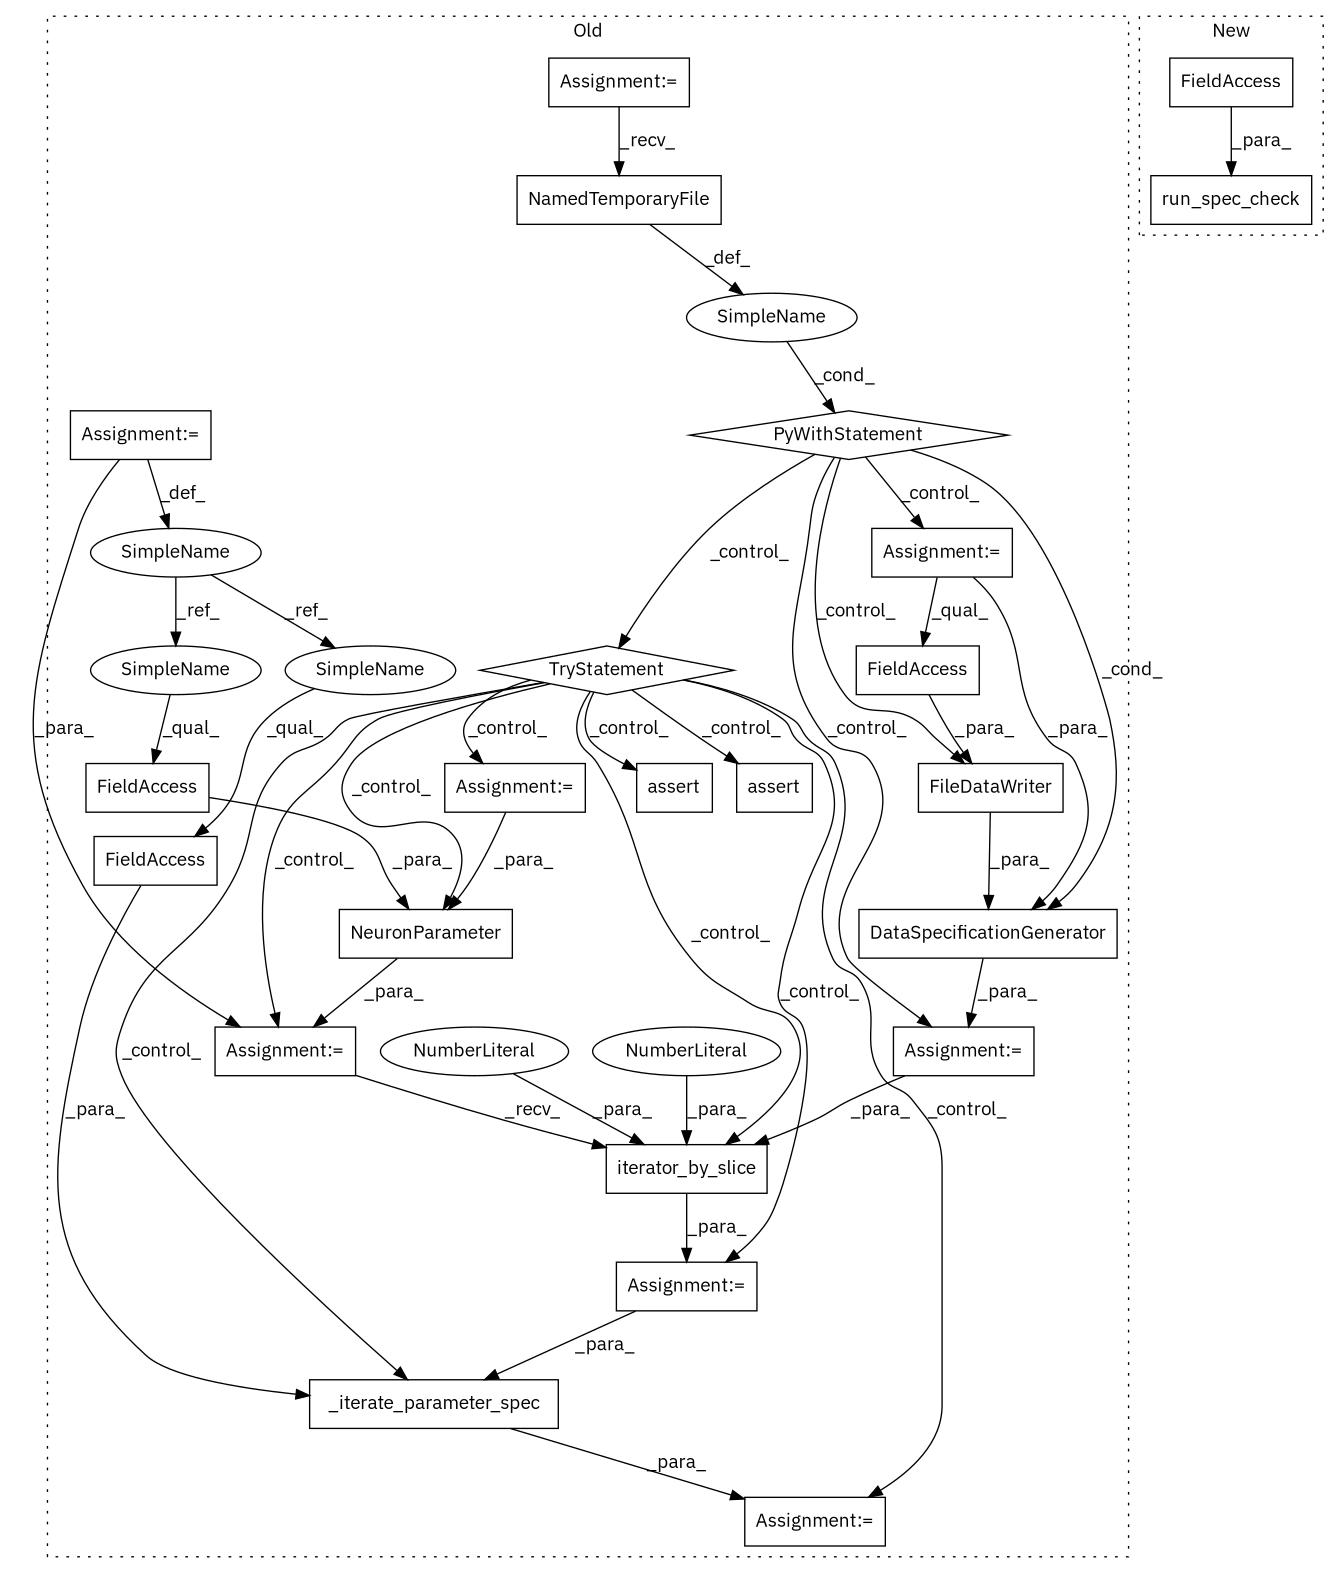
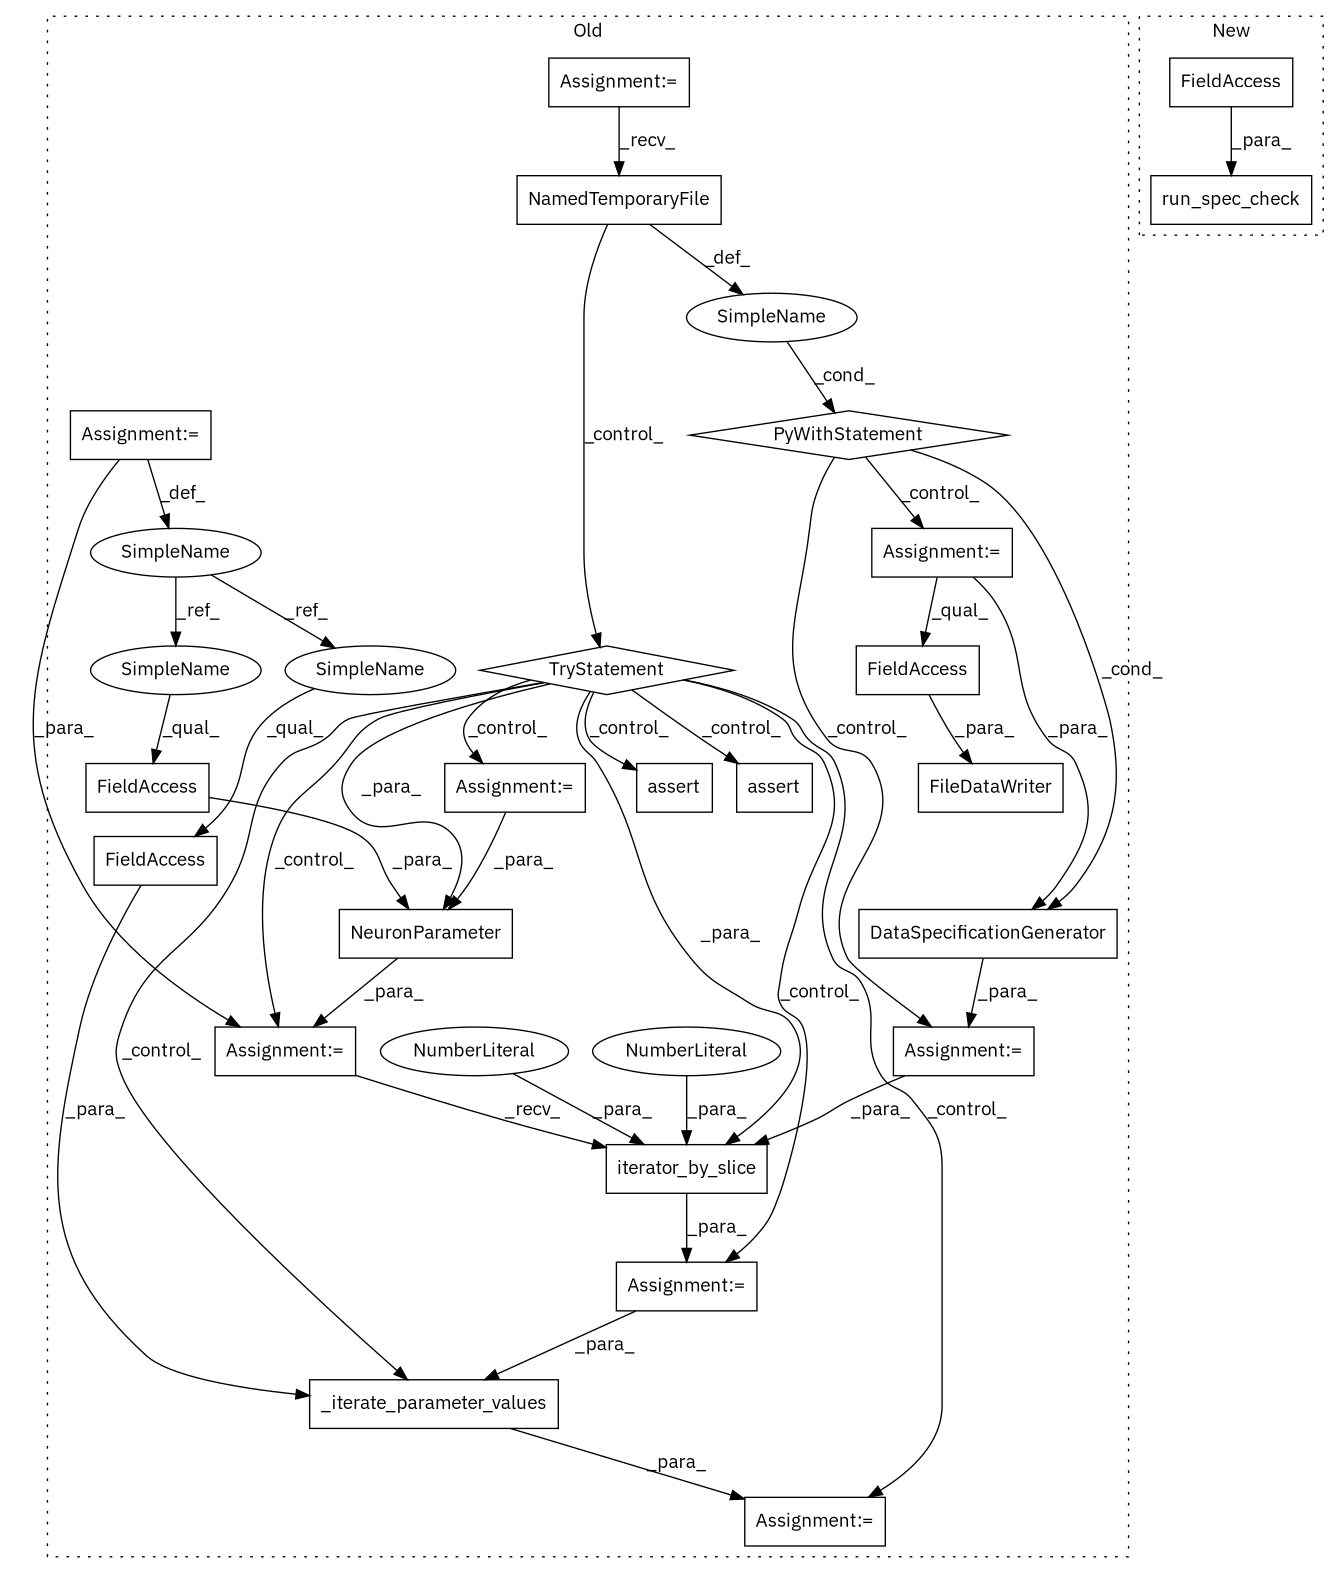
edge "PyWithStatement" -> "TryStatement": now "NamedTemporaryFile" -> "TryStatement"
edge "PyWithStatement" -> "FileDataWriter": removed, label "_control_"
edge "TryStatement" -> "NeuronParameter": label "_control_" -> "_para_"
edge "FileDataWriter" -> "DataSpecificationGenerator": removed, label "_para_"
edge "TryStatement" -> "iterator_by_slice": label "_control_" -> "_para_"
node "_iterate_parameter_spec": label "_iterate_parameter_spec" -> "_iterate_parameter_values"
